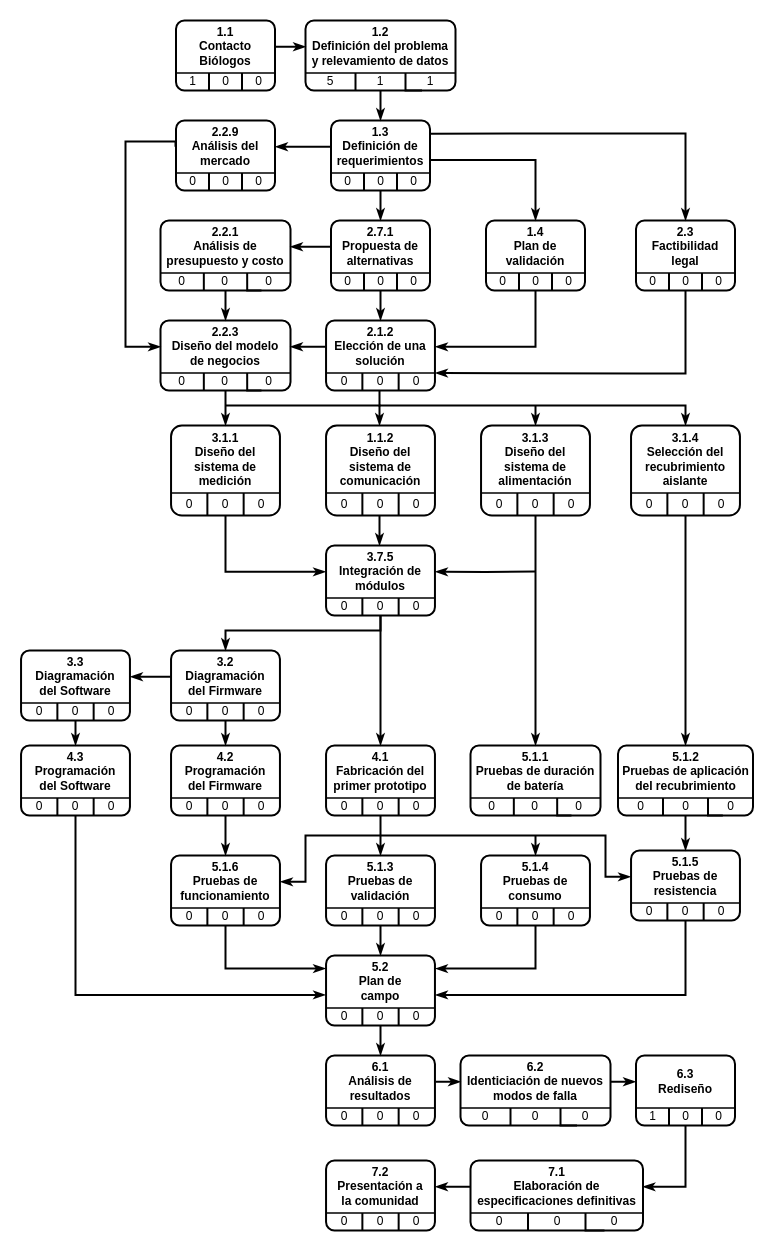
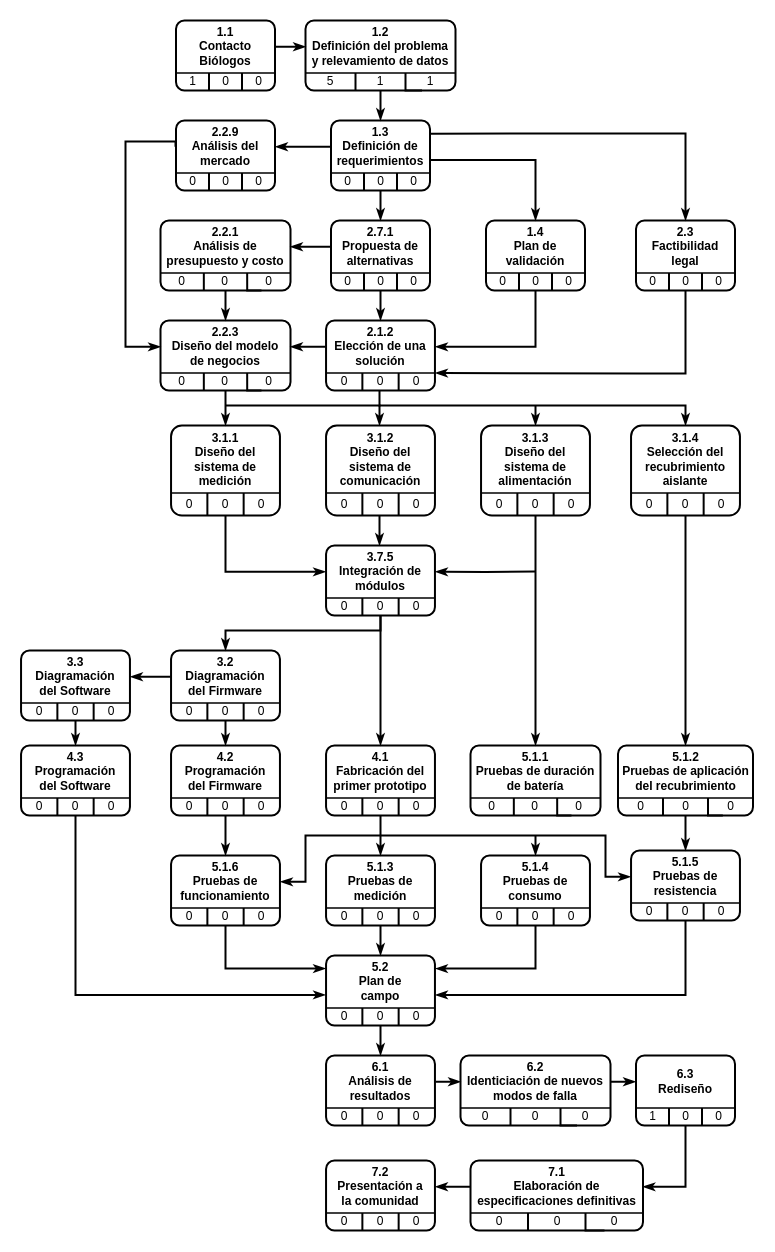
node "1.1.2Diseño del sistema de comunicación": label "1.1.2Diseño del sistema de comunicación" -> "3.1.2Diseño del sistema de comunicación"
node "5.1.3Pruebas de validación": label "5.1.3Pruebas de validación" -> "5.1.3Pruebas de medición"
